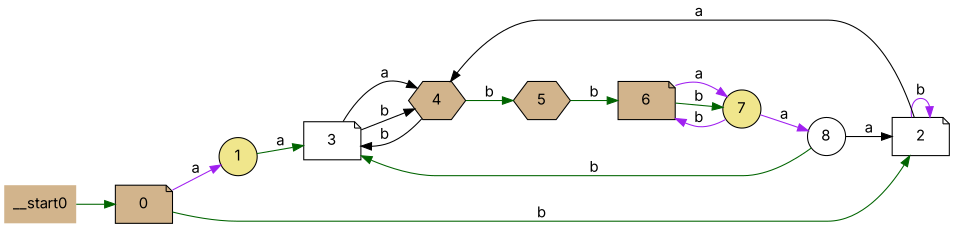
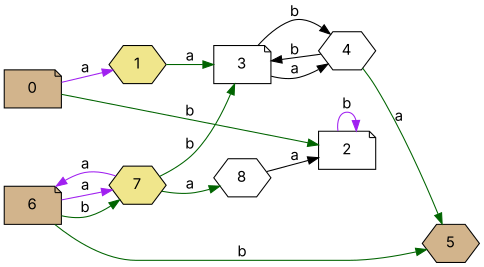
edge "2" -> "4": removed, label "a"
edge "4" -> "5": label "b" -> "a"
node "4": fillcolor tan -> white
edge "5" -> "6": reversed
node "7": shape circle -> hexagon
edge "7" -> "6": label "b" -> "a"
edge "7" -> "8": color purple -> darkgreen
node "8": shape circle -> hexagon
node "1": shape circle -> hexagon
edge "8" -> "3": now "7" -> "3"
node "__start0": removed
